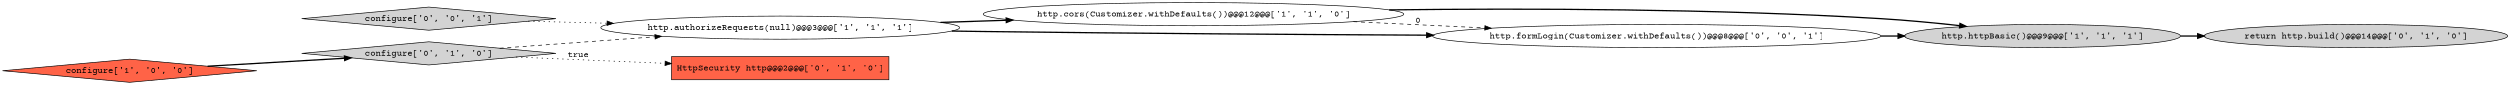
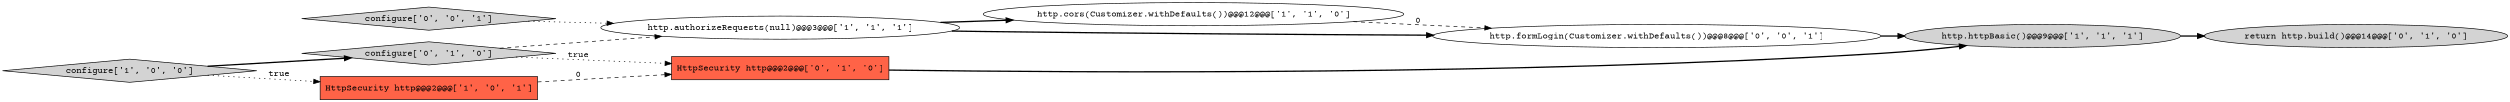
edge "http.cors(Customizer.withDefaults())@@@12@@@['1', '1', '0']" -> "http.httpBasic()@@@9@@@['1', '1', '1']": now "HttpSecurity http@@@2@@@['0', '1', '0']" -> "http.httpBasic()@@@9@@@['1', '1', '1']"
node "configure['1', '0', '0']": fillcolor tomato -> lightgray
node "HttpSecurity http@@@2@@@['1', '0', '1']": added
